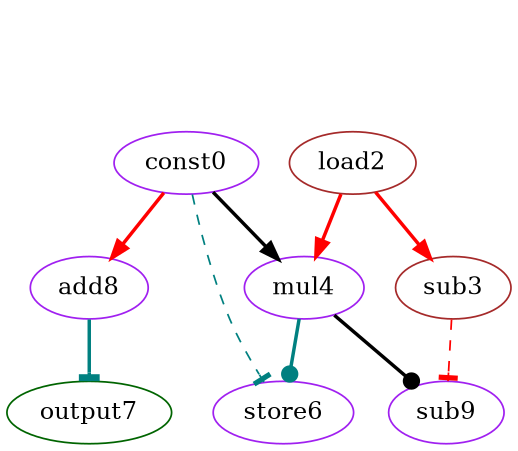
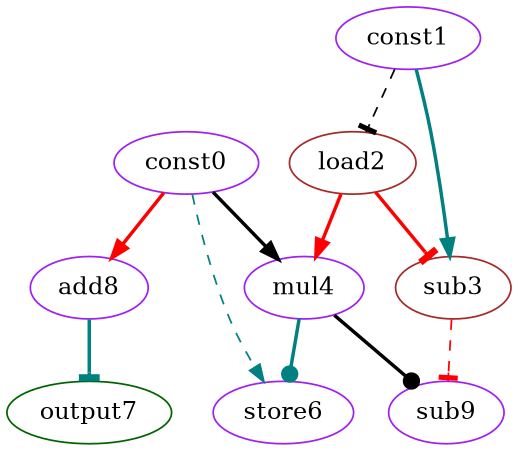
node "const1": added
edge "load2" -> "sub3": arrowhead normal -> tee
edge "const0" -> "store6": arrowhead tee -> normal
